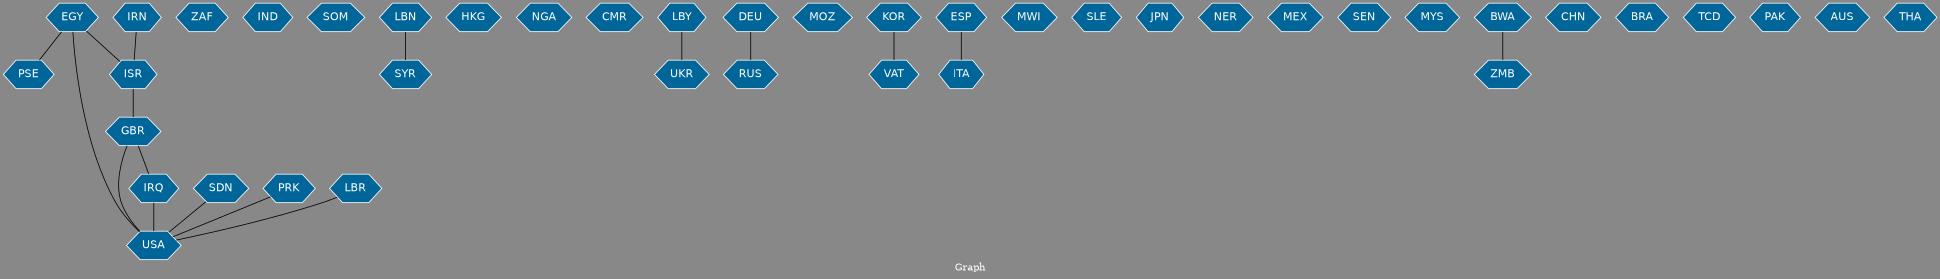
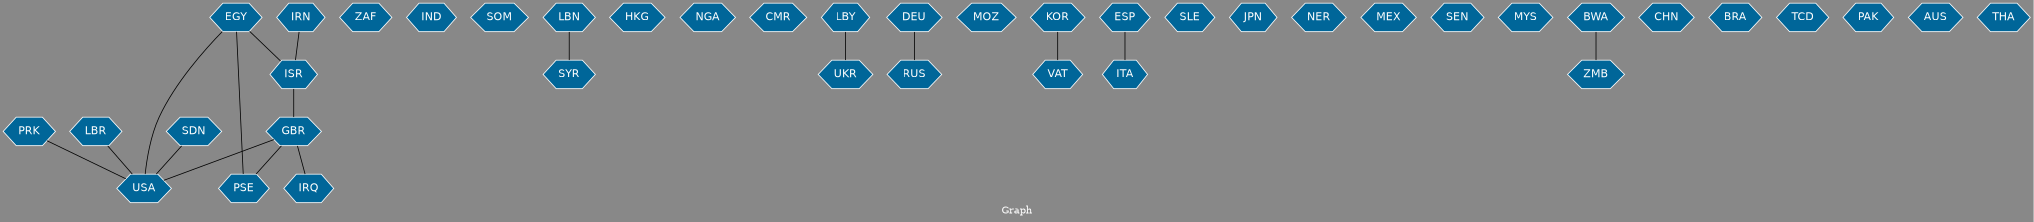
node "MWI": removed
edge "GBR" -- "PSE": added
edge "IRQ" -- "USA": removed
